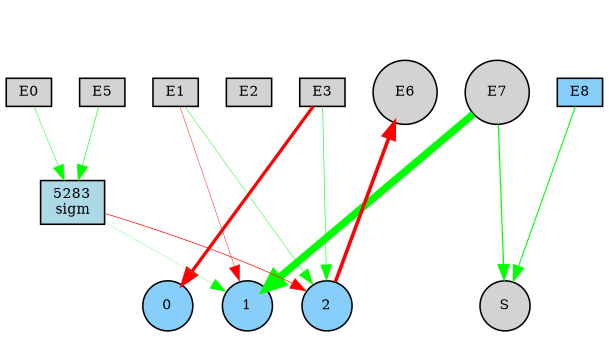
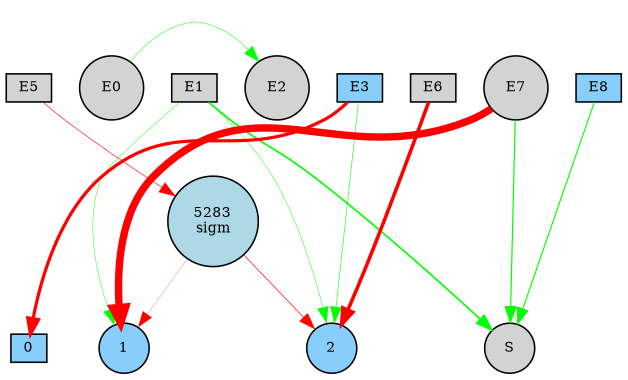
node "E0": shape box -> circle
node "E2": shape box -> circle
node "E3": fillcolor lightgray -> lightskyblue
node "E6": shape circle -> box
edge "E0" -> "5283 sigm": now "E0" -> "E2"
edge "E5" -> "5283 sigm": color green -> red
edge "E1" -> "1": color red -> green
edge "E7" -> "1": color green -> red
edge "E1" -> "S": added
node "5283 sigm": shape box -> circle
edge "2" -> "E6": reversed
edge "5283 sigm" -> "1": color green -> red
node "0": shape circle -> box
